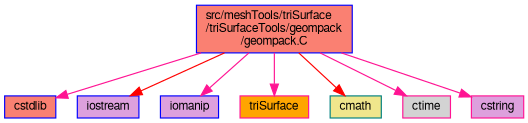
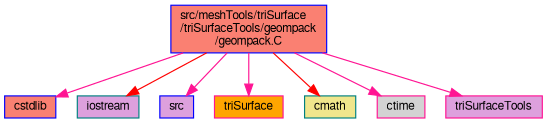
node "iostream": color blue -> teal
node "iomanip": label "iomanip" -> "src"
node "cstring": label "cstring" -> "triSurfaceTools"
